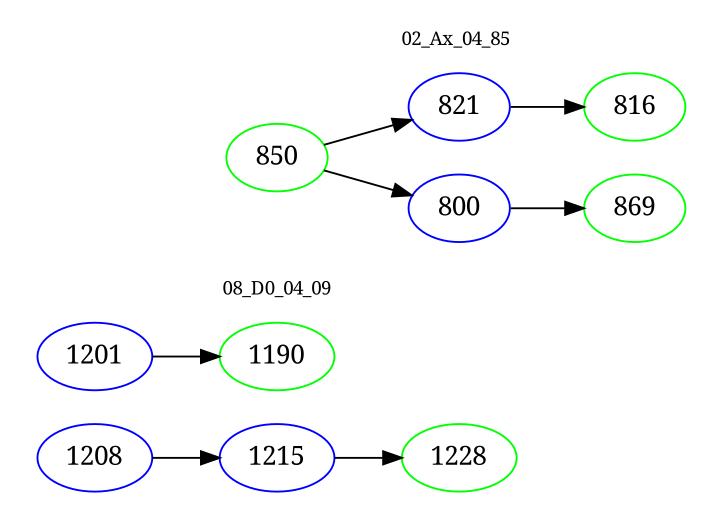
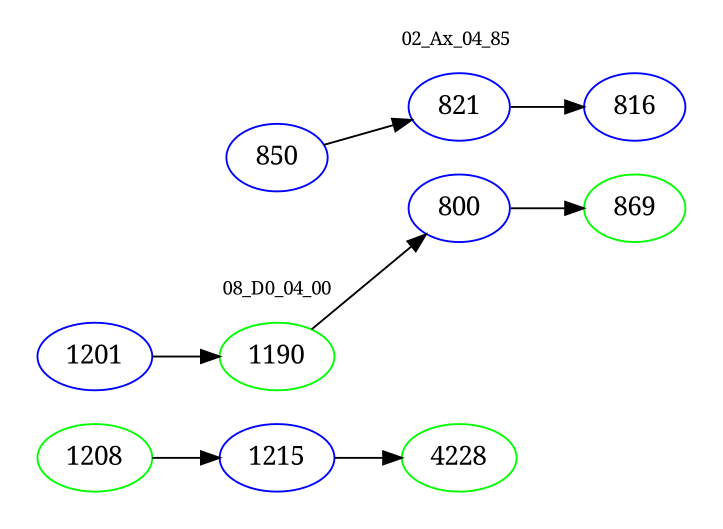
node "816": color green -> blue
node "850": color green -> blue
edge "850" -> "800": now "1190" -> "800"
cluster "08_D0_04_09": label "08_D0_04_09" -> "08_D0_04_00"
node "1208": color blue -> green
node "1228": label "1228" -> "4228"
